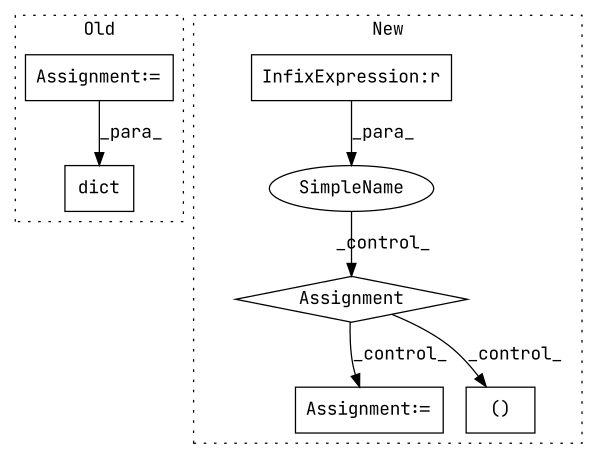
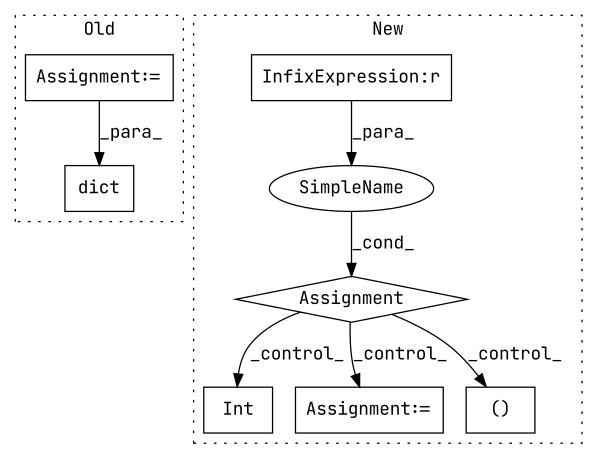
edge "SimpleName" -> "Assignment": label "_control_" -> "_cond_"
node "Int": added
